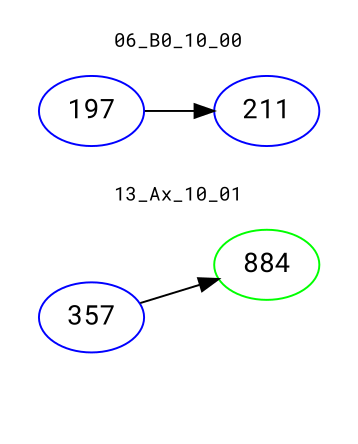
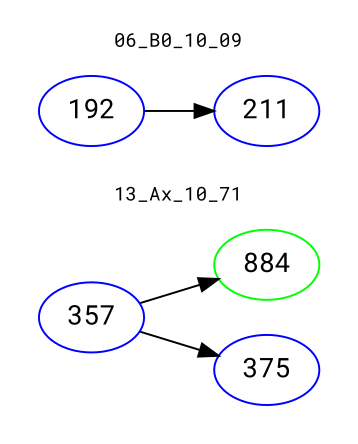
cluster "06_B0_10_00": label "06_B0_10_00" -> "06_B0_10_09"
node "197": label "197" -> "192"
cluster "13_Ax_10_01": label "13_Ax_10_01" -> "13_Ax_10_71"
node "375": added
